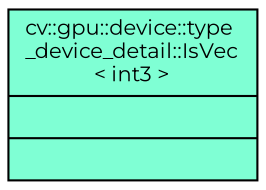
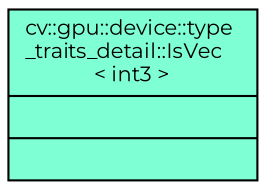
node "cv::gpu::device::type": text "_device_detail::IsVec" -> "_traits_detail::IsVec"
